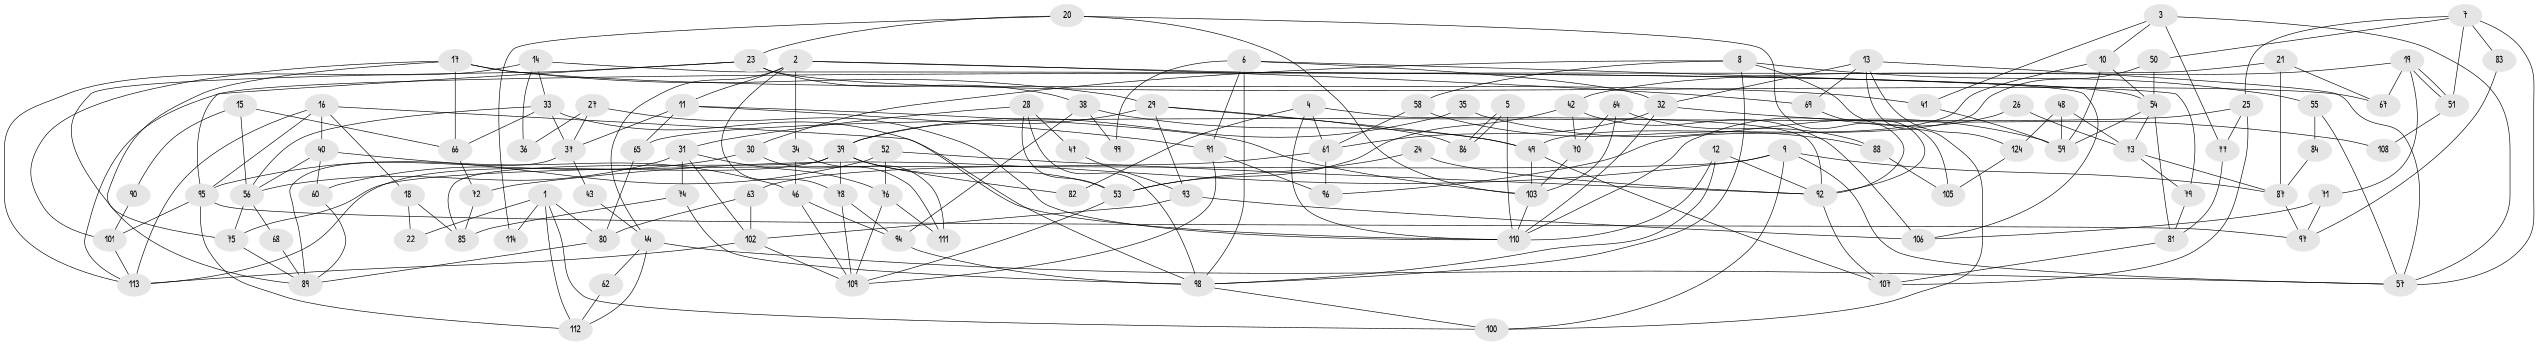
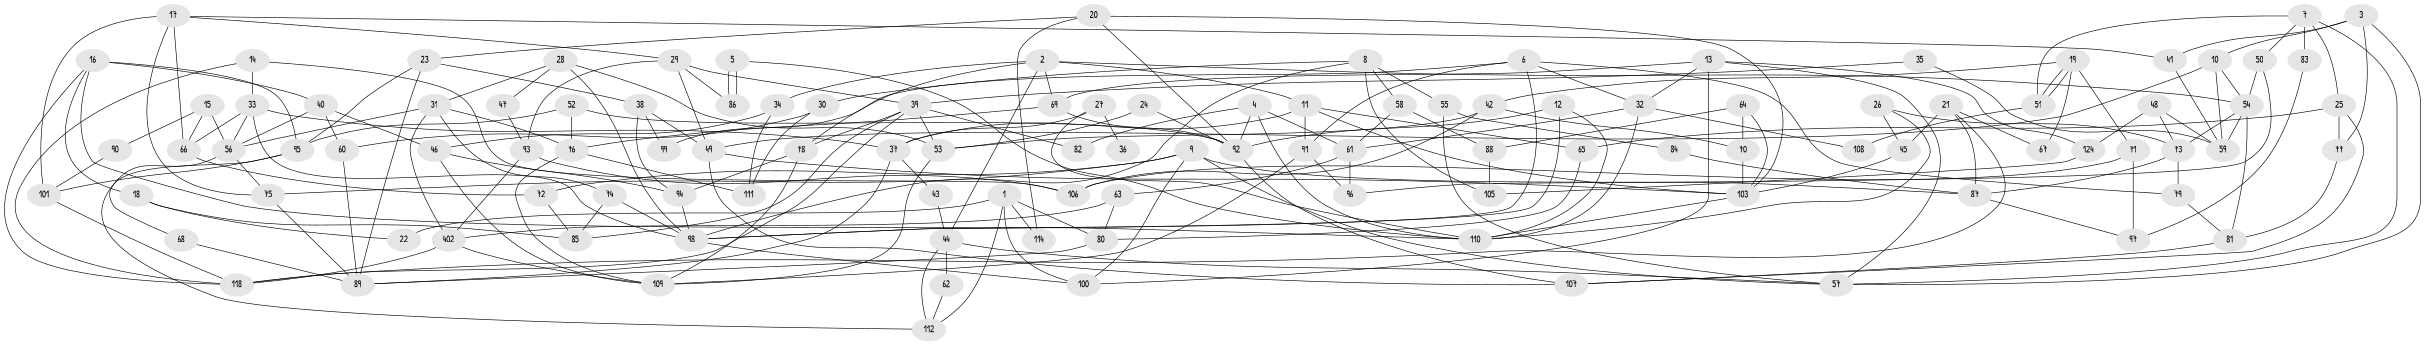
edge "23" -- "67": removed
edge "14" -- "36": removed
edge "69" -- "76": added
node "45": added
edge "95" -- "97": removed
node "102": label "102" -> "402"
node "113": label "113" -> "118"
